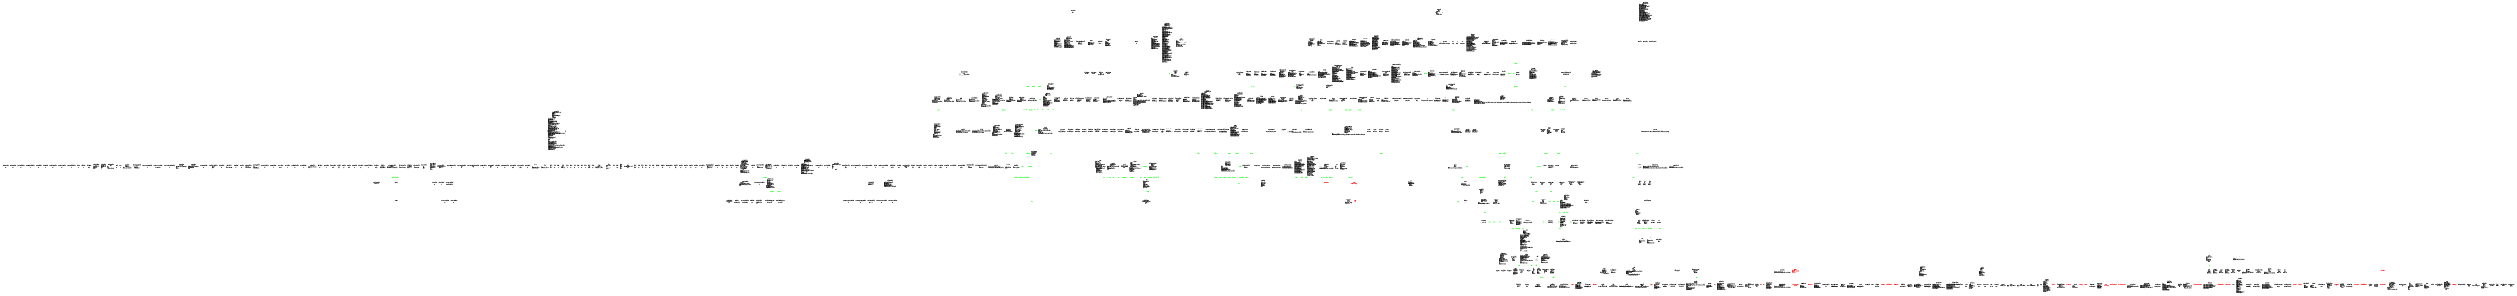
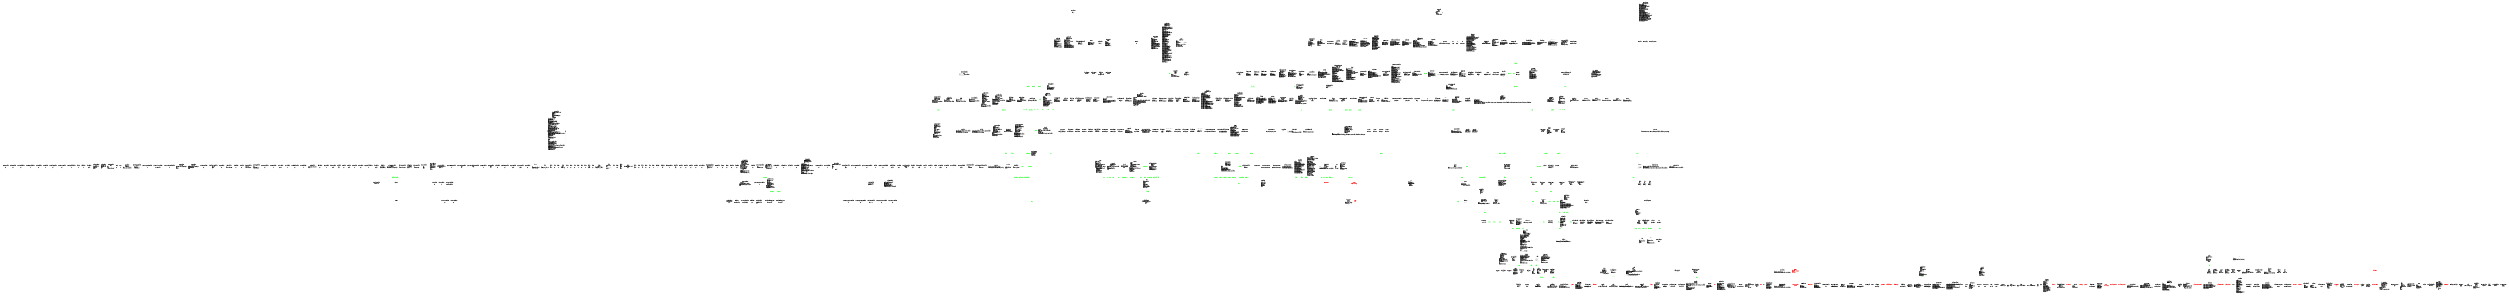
node "UnsatisfiableReadError": removed
